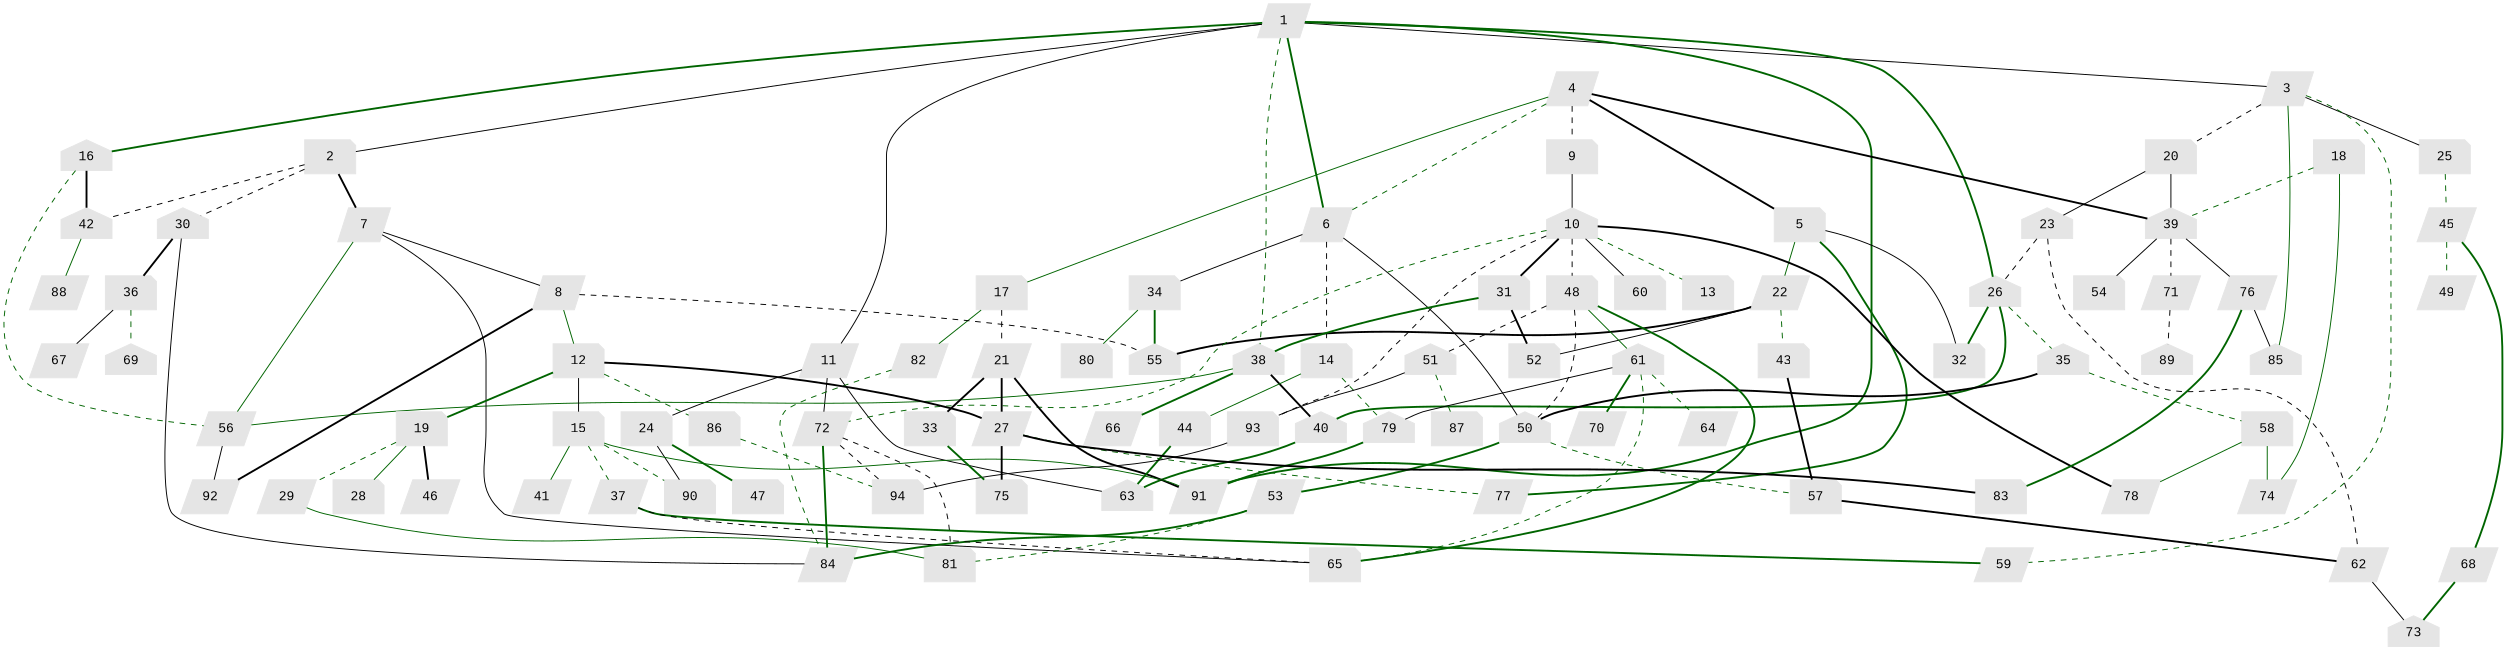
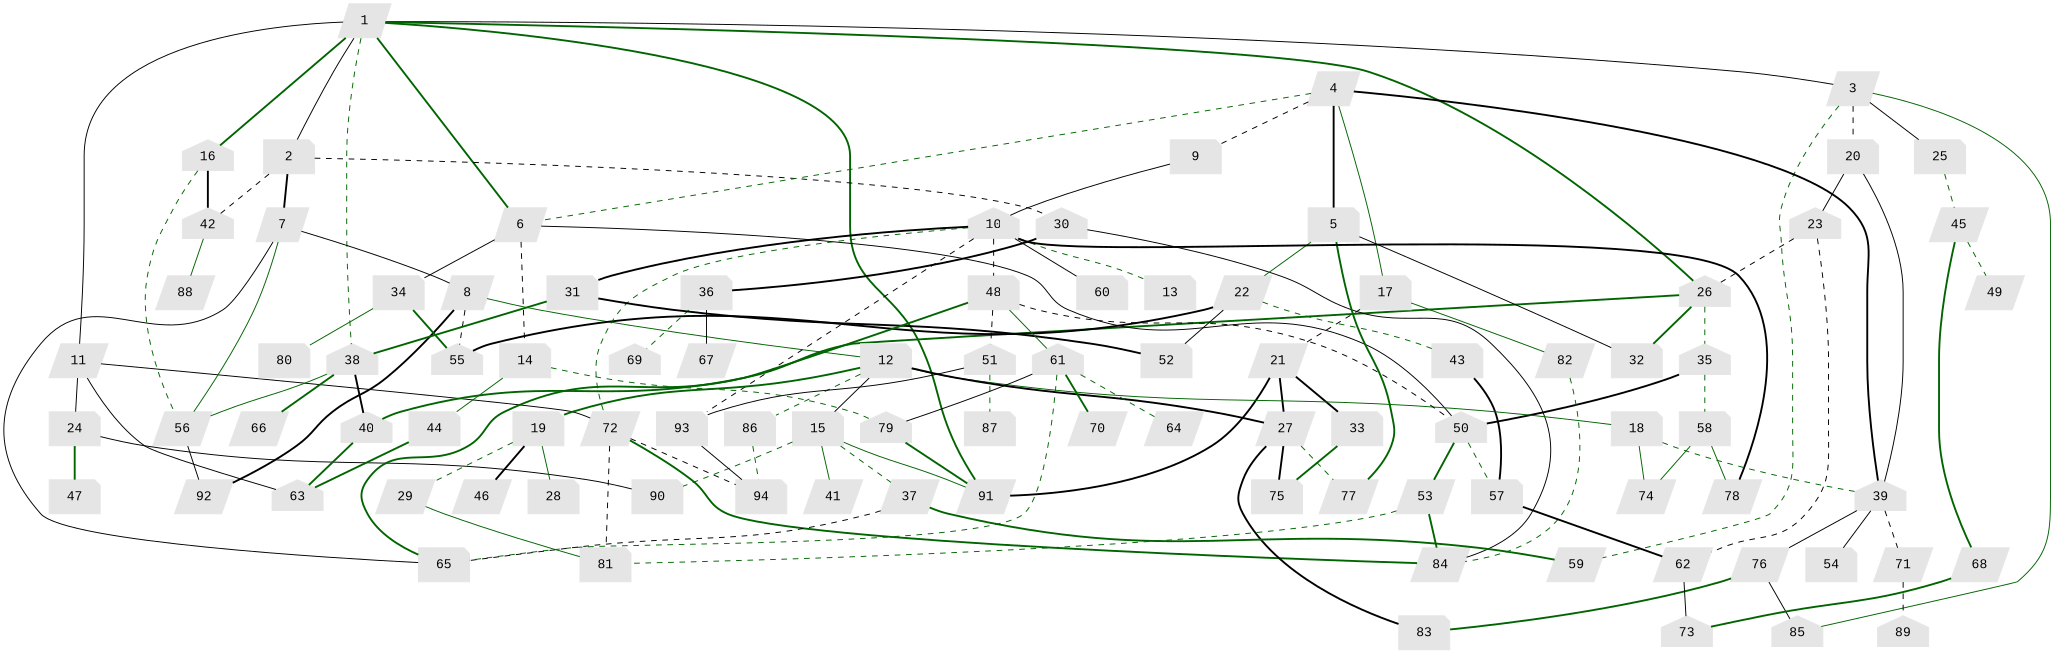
edge "12" -- "18": added
